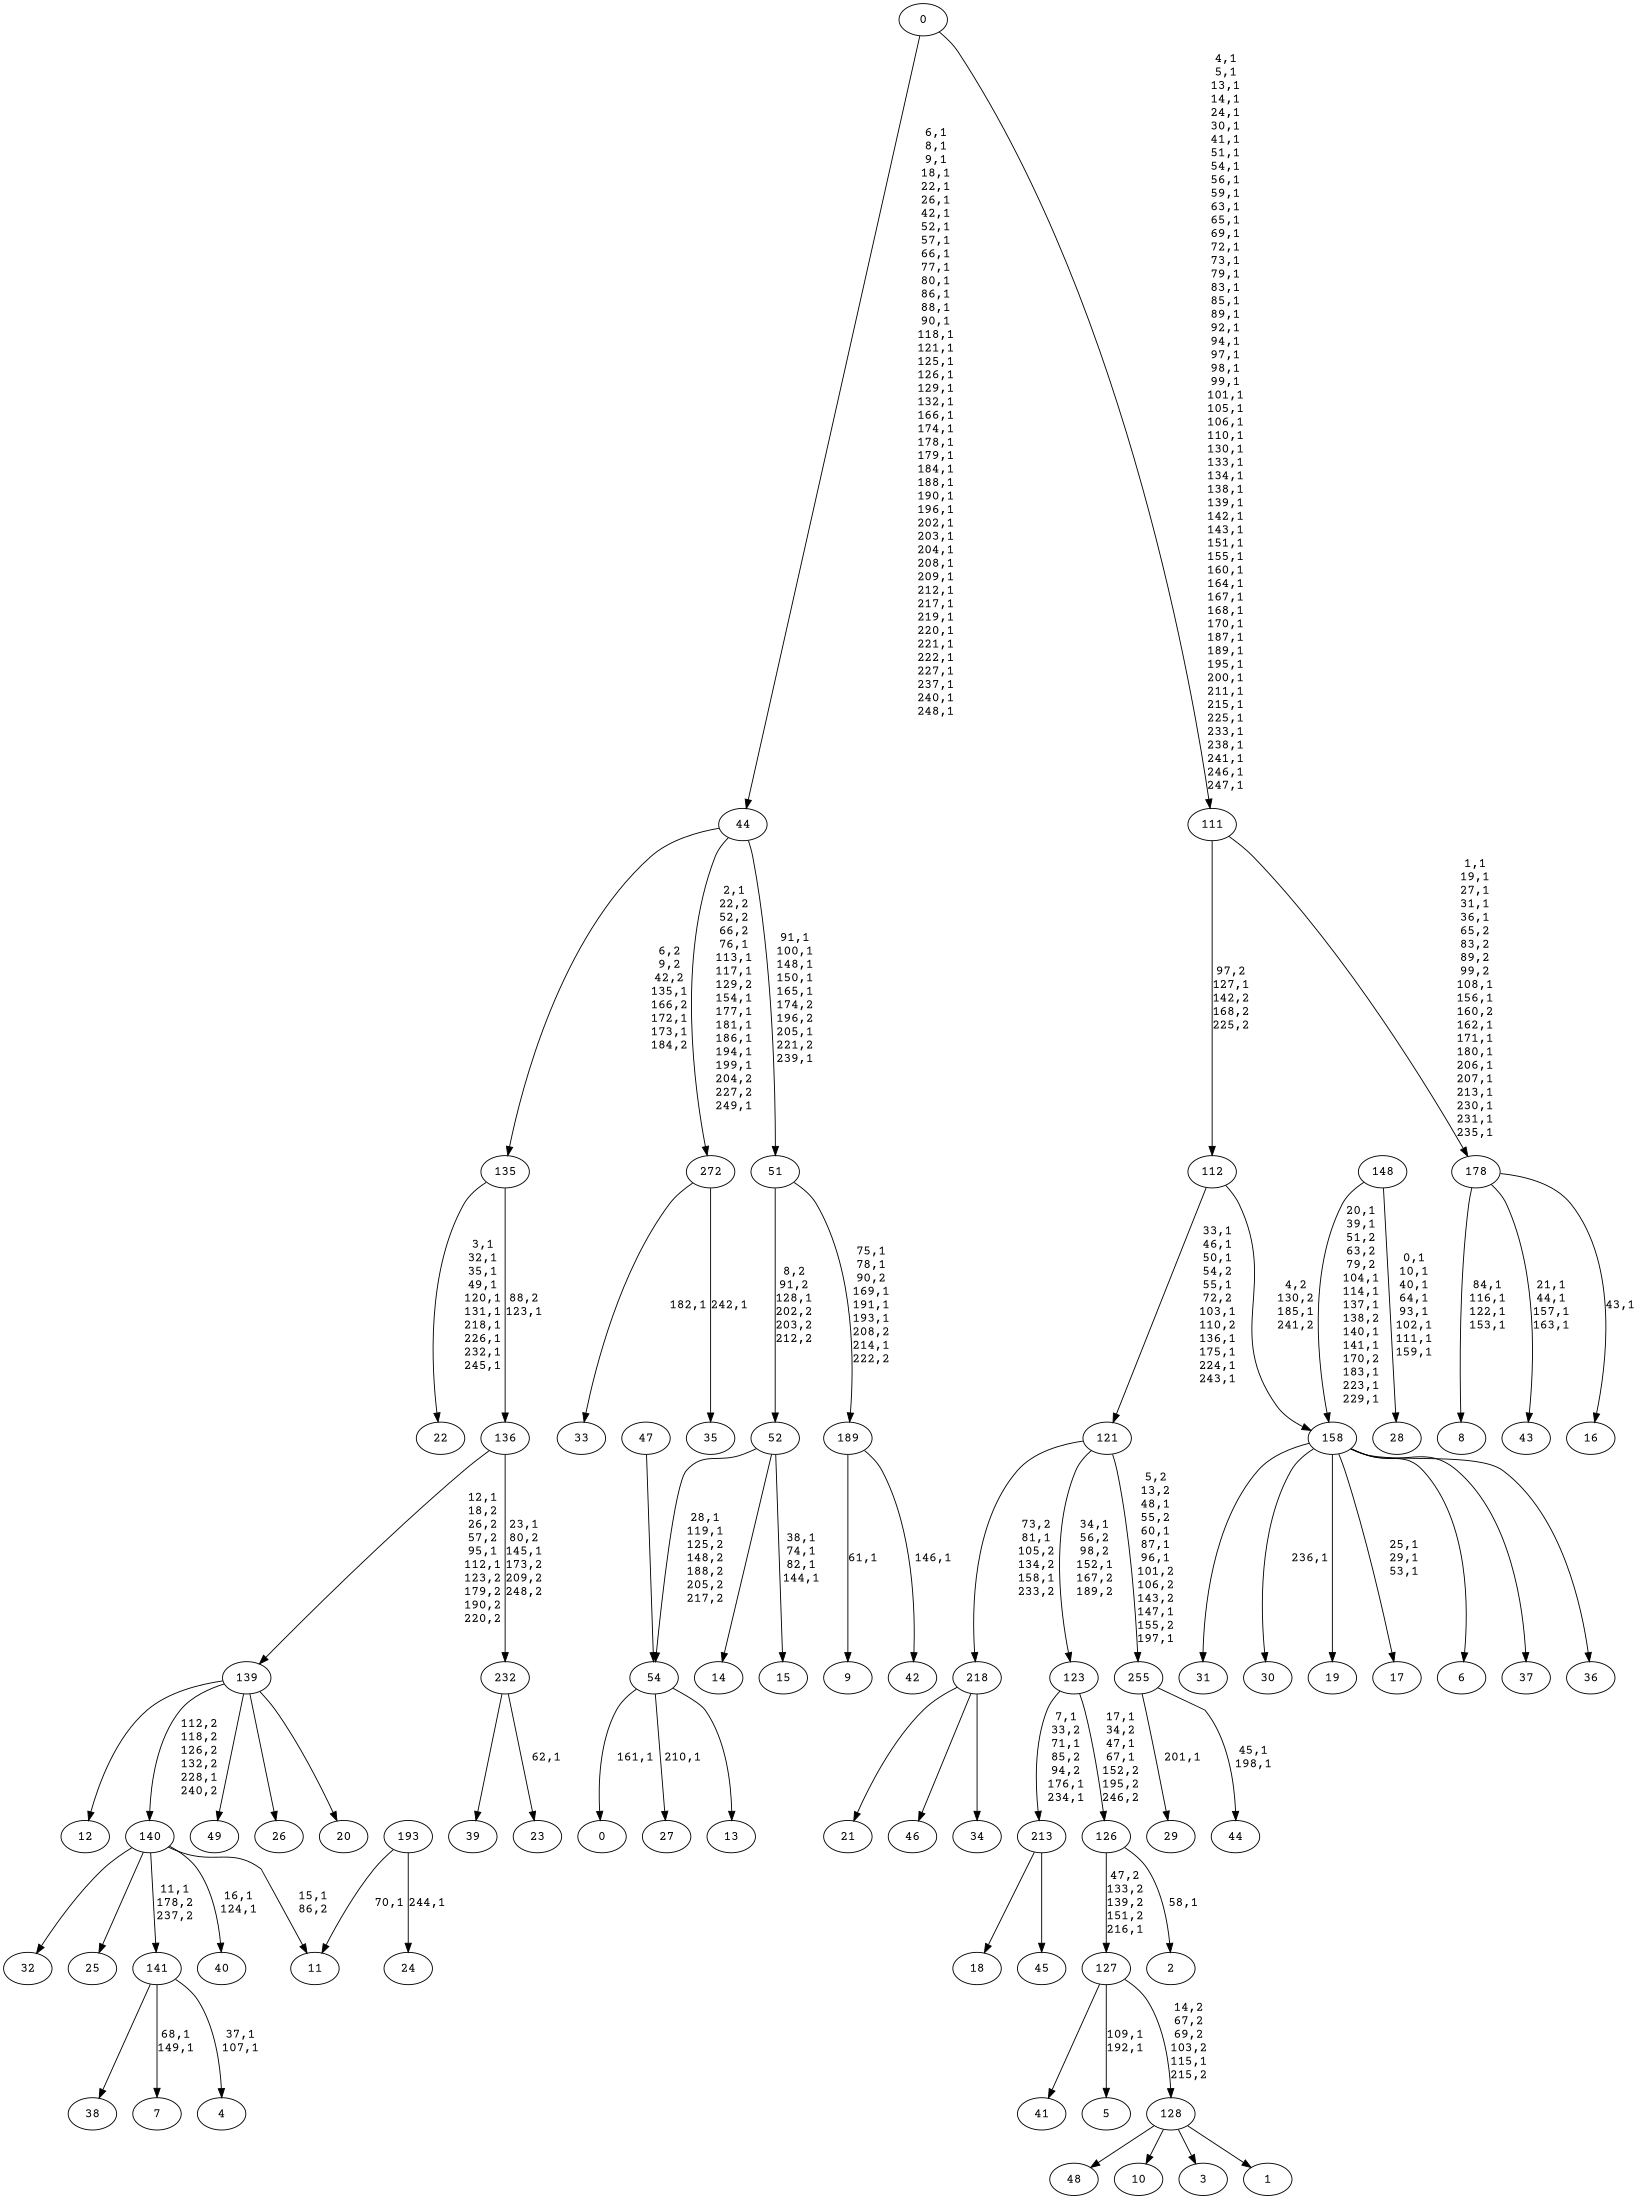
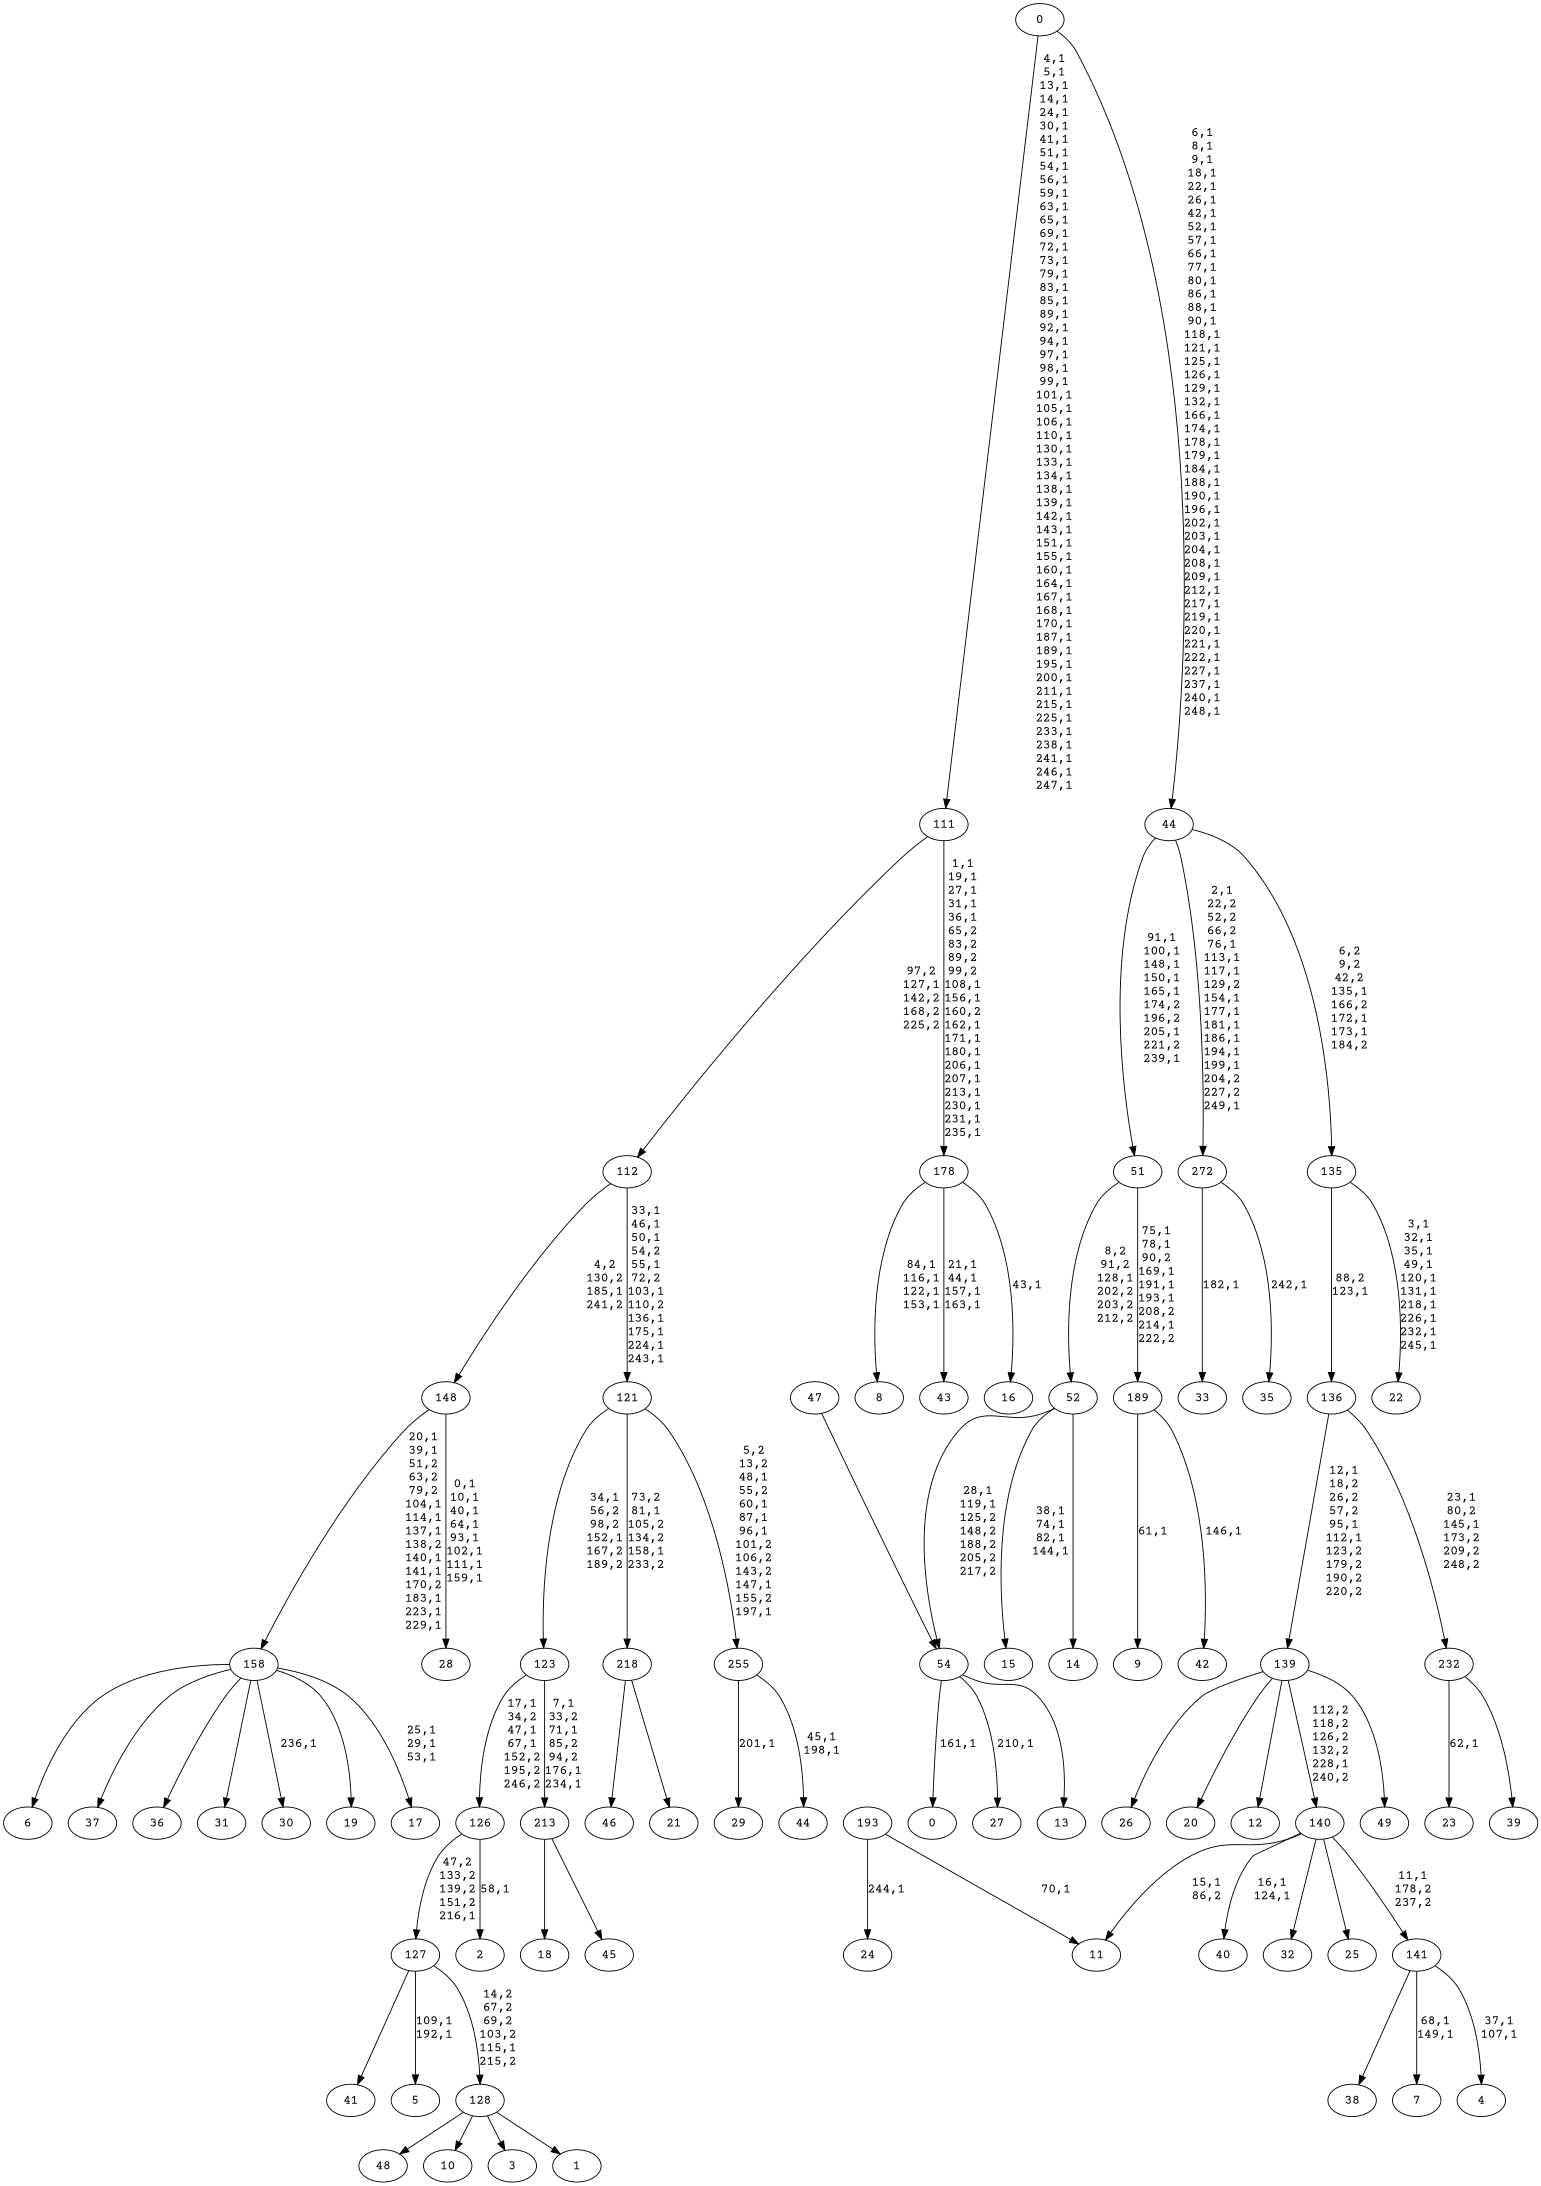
edge "112" -> "158": now "112" -> "148"
node "34": removed
